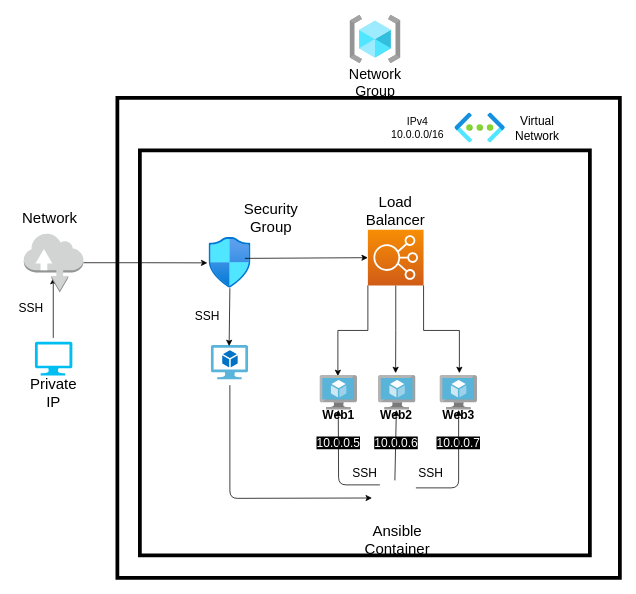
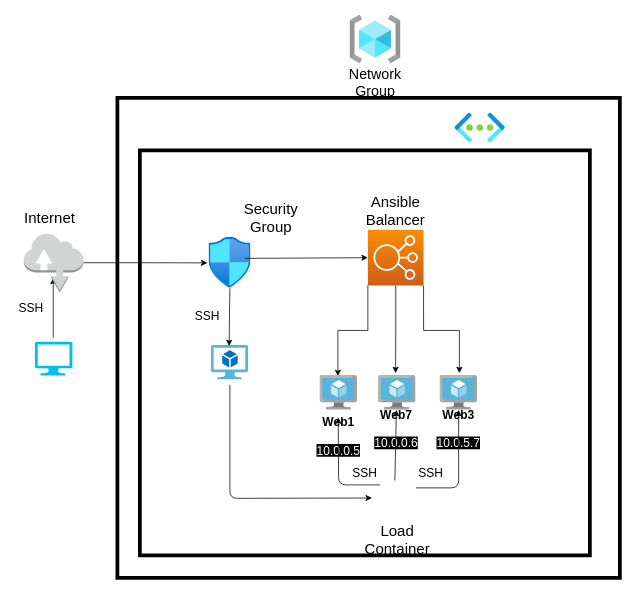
node "IPv4 10.0.0.0/16": removed
node "Virtual Network": removed
node "Load Balancer": label "Load Balancer" -> "Ansible Balancer"
node "Network": label "Network" -> "Internet"
node "Private IP": removed
node "Web1 10.0.0.5": moved (338, 429) -> (338, 436)
node "Web2 10.0.0.6": label "Web2 10.0.0.6" -> "Web7 10.0.0.6"
node "Web3 10.0.0.7": label "Web3 10.0.0.7" -> "Web3 10.0.5.7"
node "Ansible Container": label "Ansible Container" -> "Load Container"
